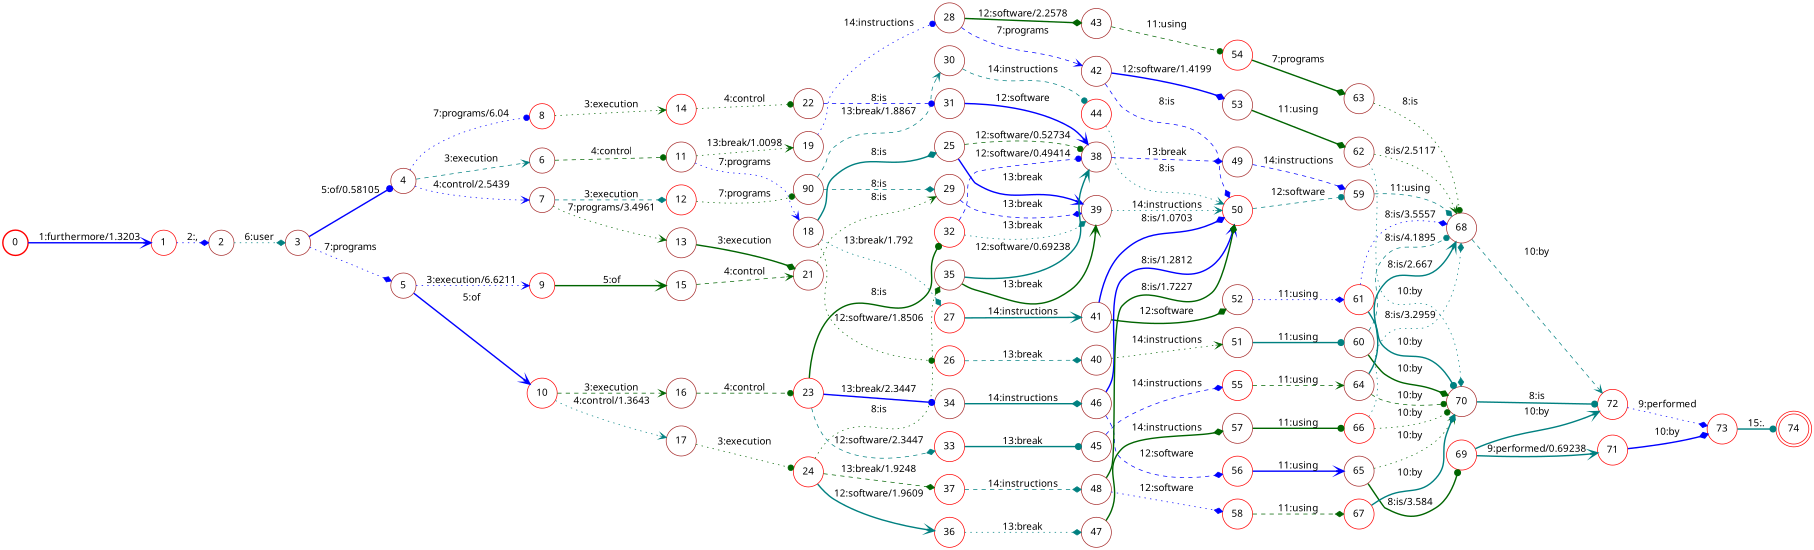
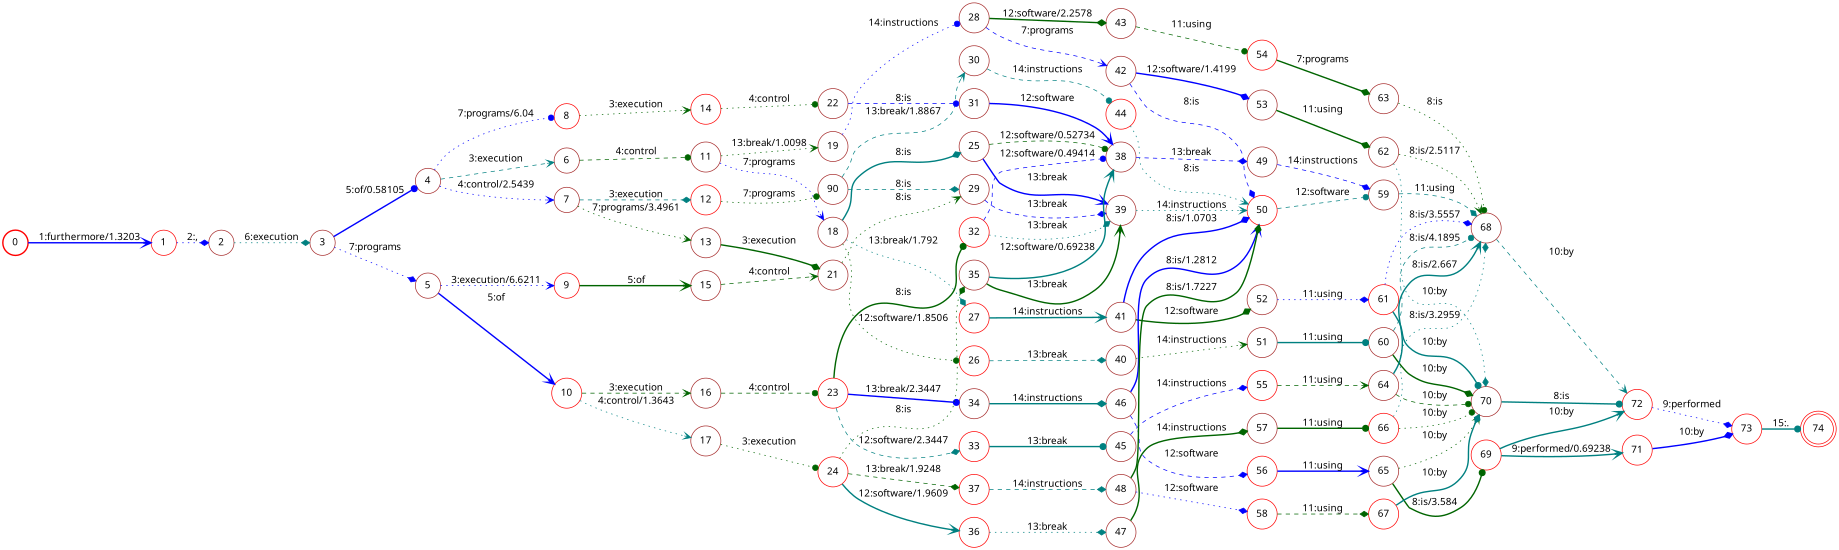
edge "2" -> "3": label "6:user" -> "6:execution"
